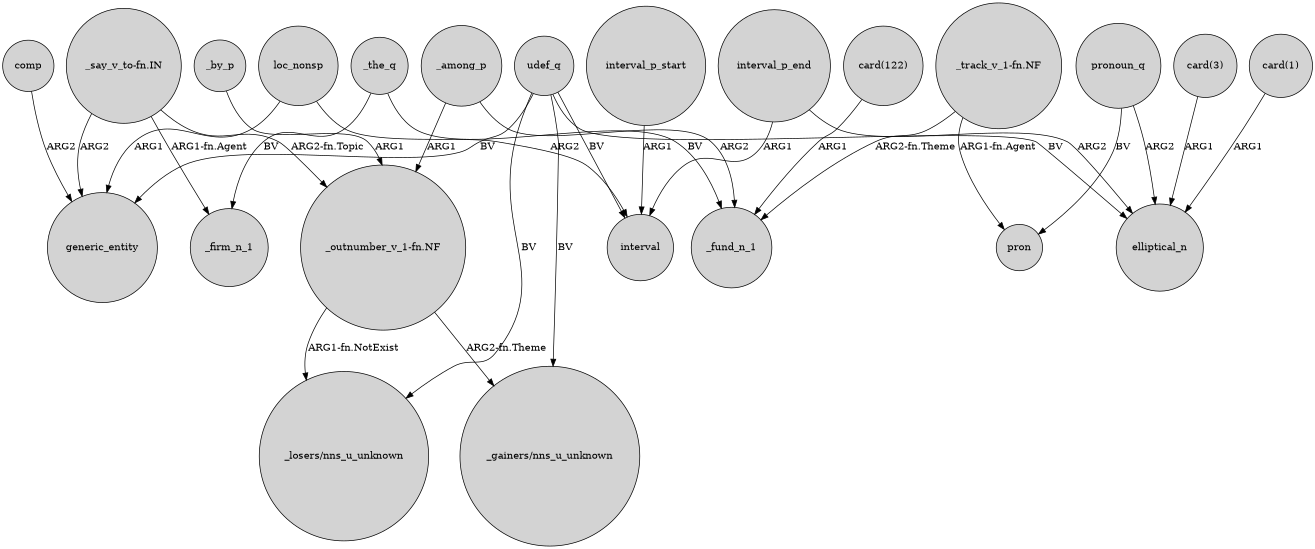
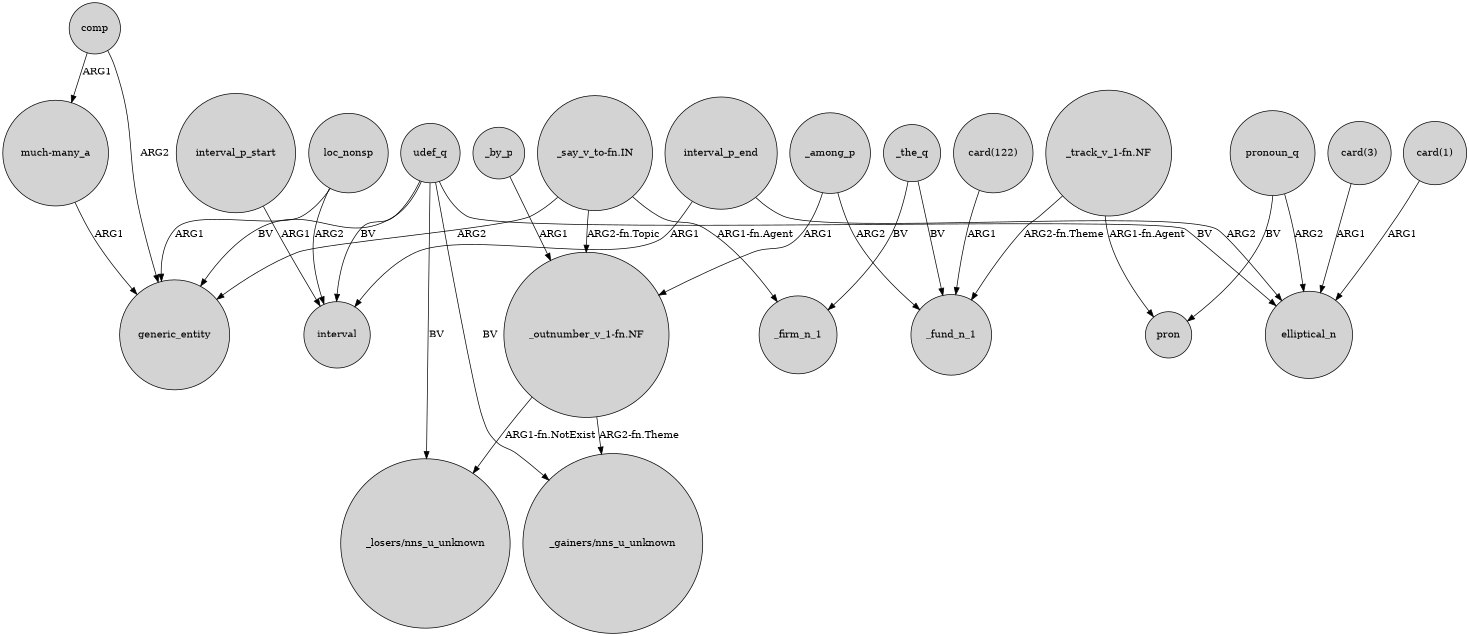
node "much-many_a": added
